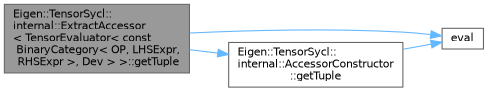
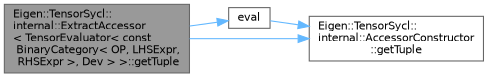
edge "Eigen::TensorSycl:: internal::AccessorConstructor ::getTuple" -> "eval": reversed
